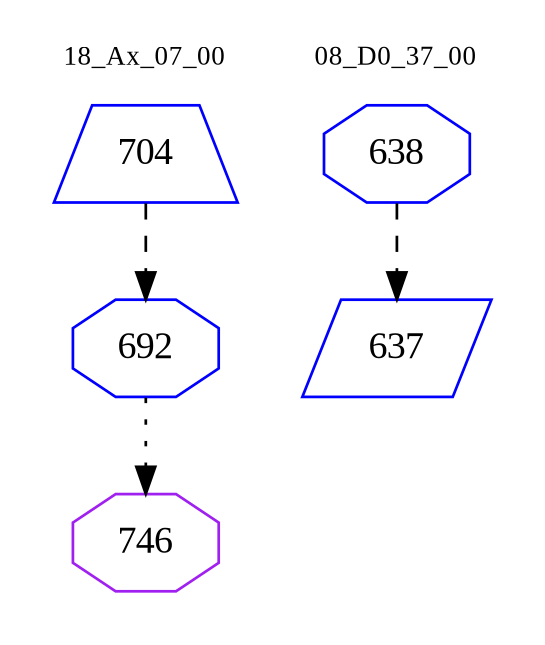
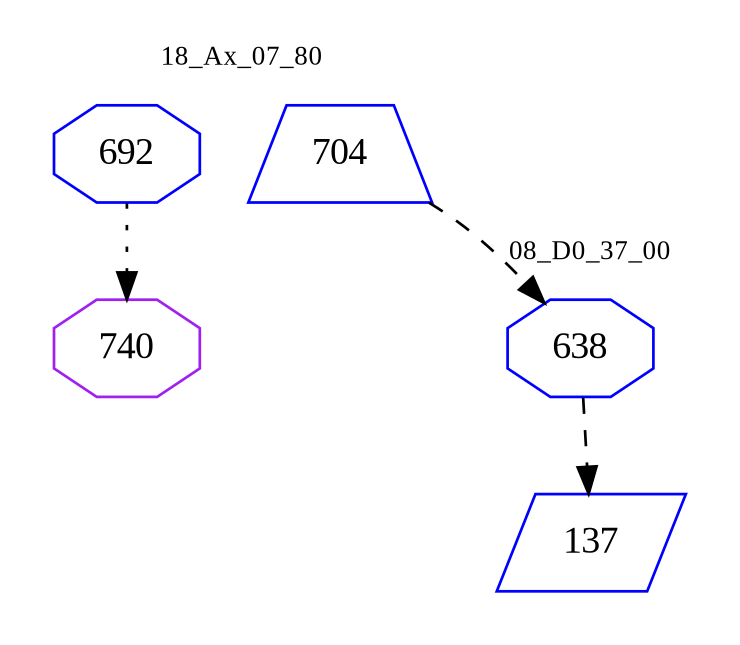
cluster "18_Ax_07_00": label "18_Ax_07_00" -> "18_Ax_07_80"
edge "704" -> "692": now "704" -> "638"
node "637": label "637" -> "137"
node "746": label "746" -> "740"
